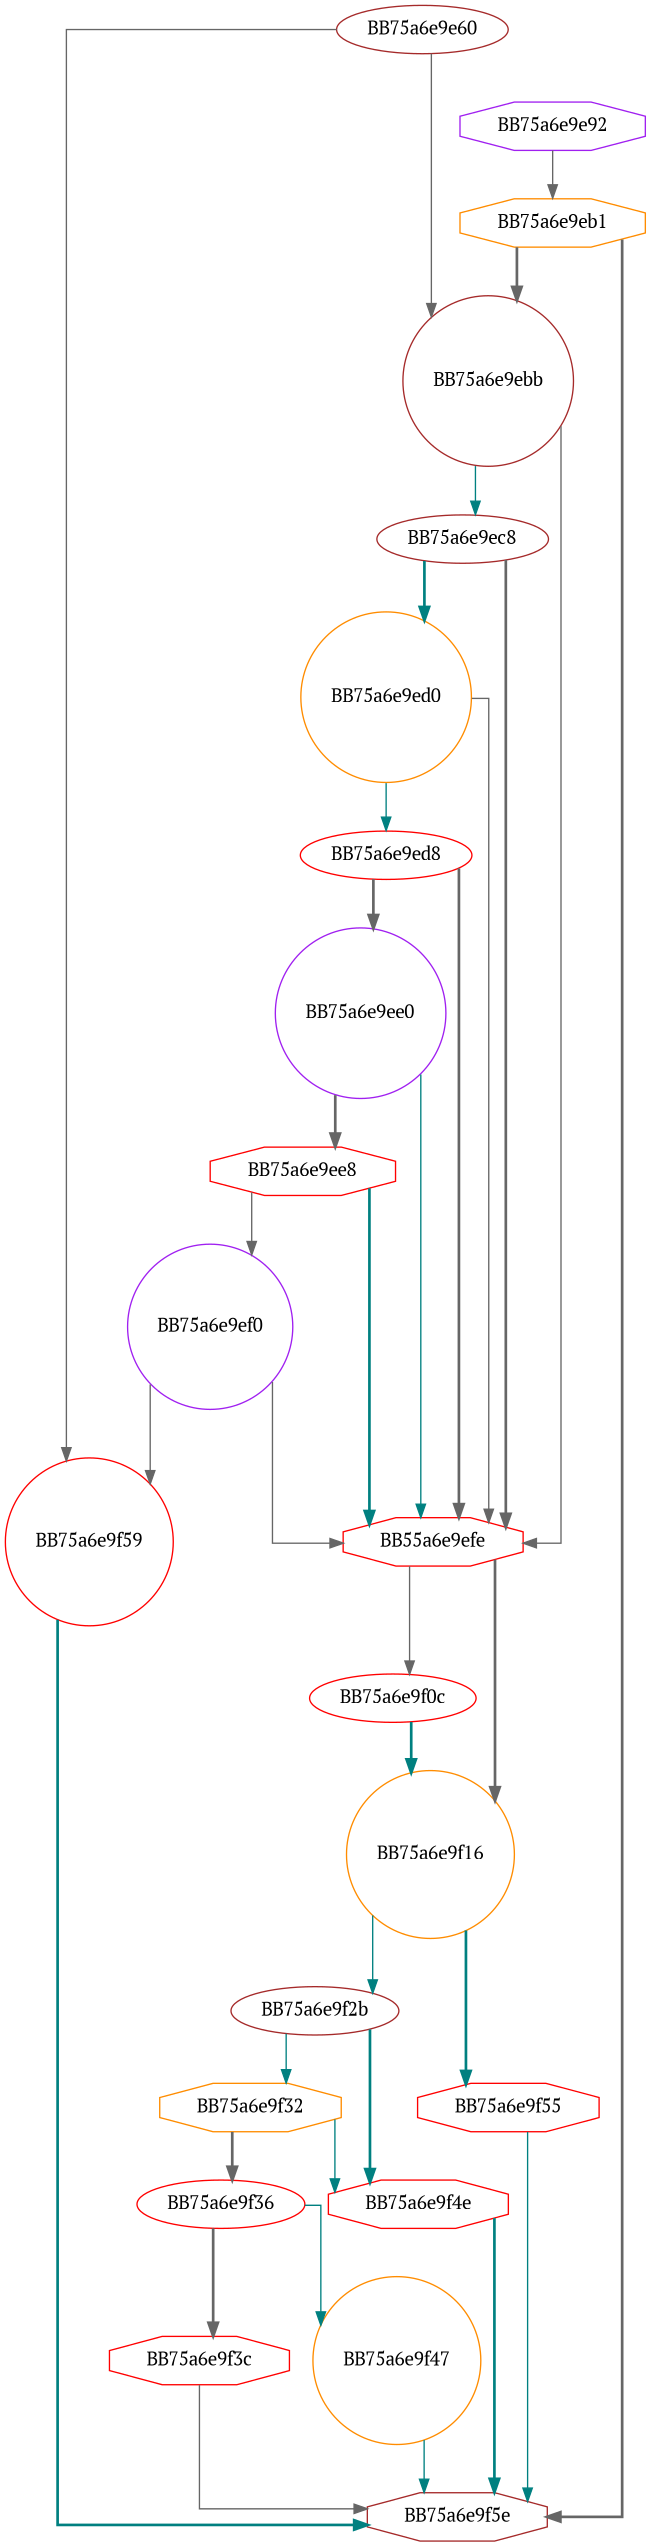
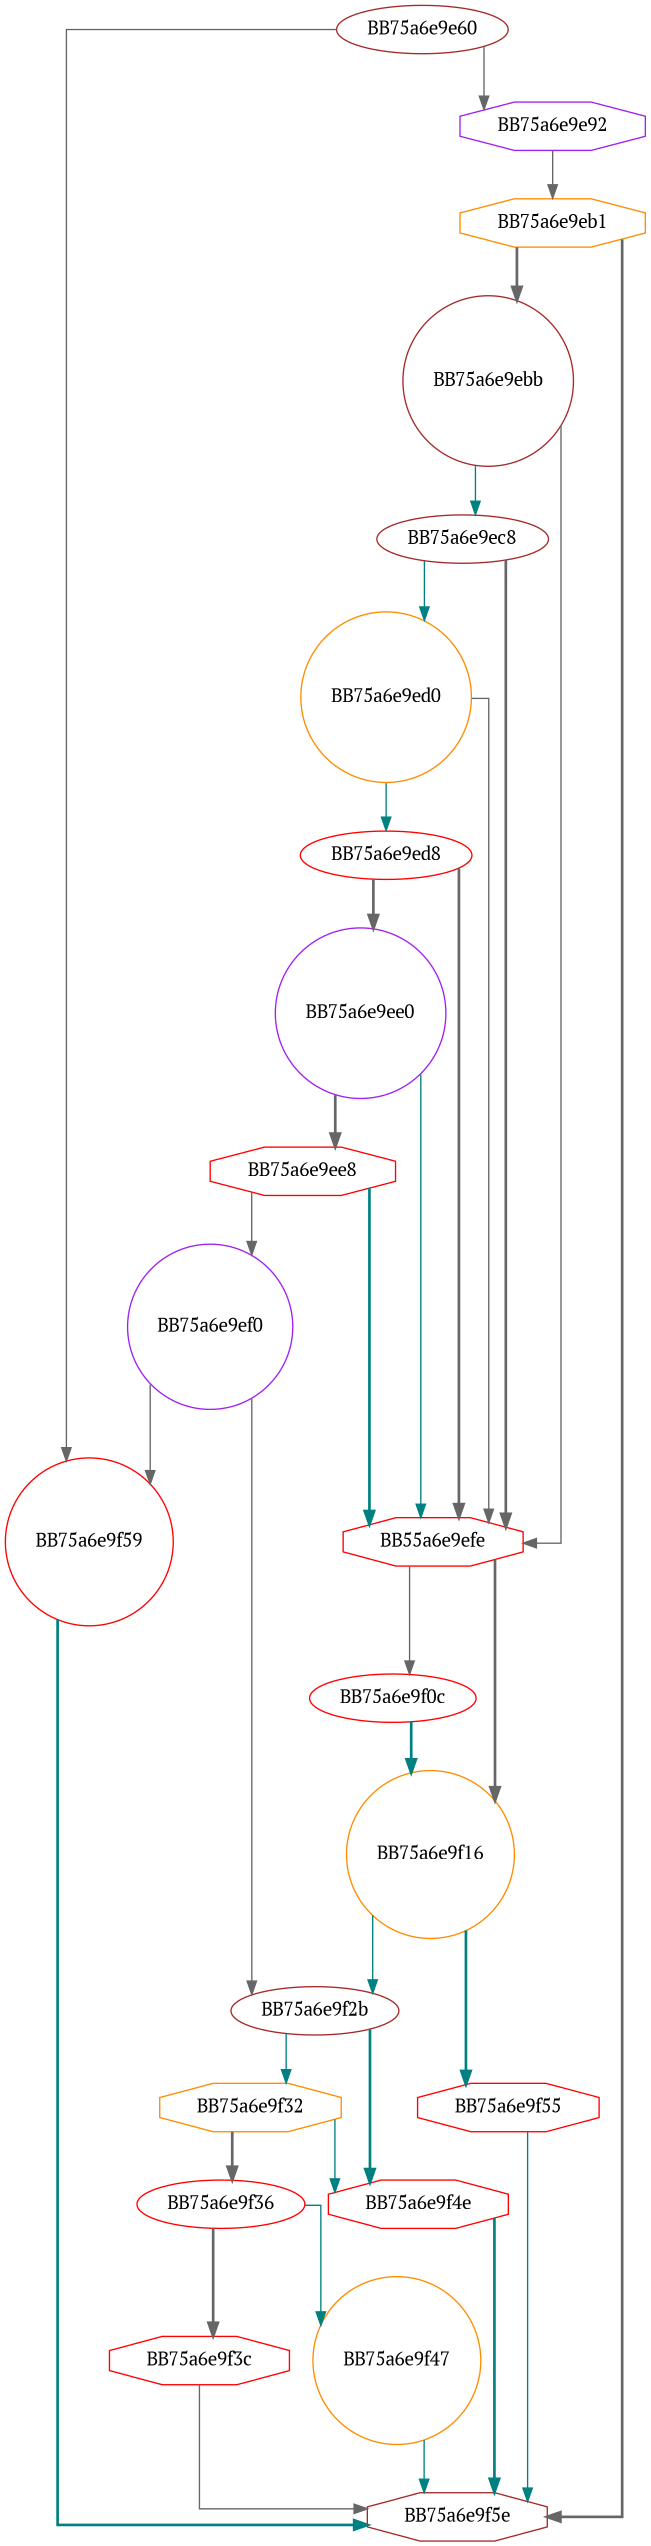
edge "BB75a6e9e60" -> "BB75a6e9ebb": now "BB75a6e9e60" -> "BB75a6e9e92"
edge "BB75a6e9ec8" -> "BB75a6e9ed0": style bold -> solid
edge "BB75a6e9ef0" -> "BB55a6e9efe": now "BB75a6e9ef0" -> "BB75a6e9f2b"
